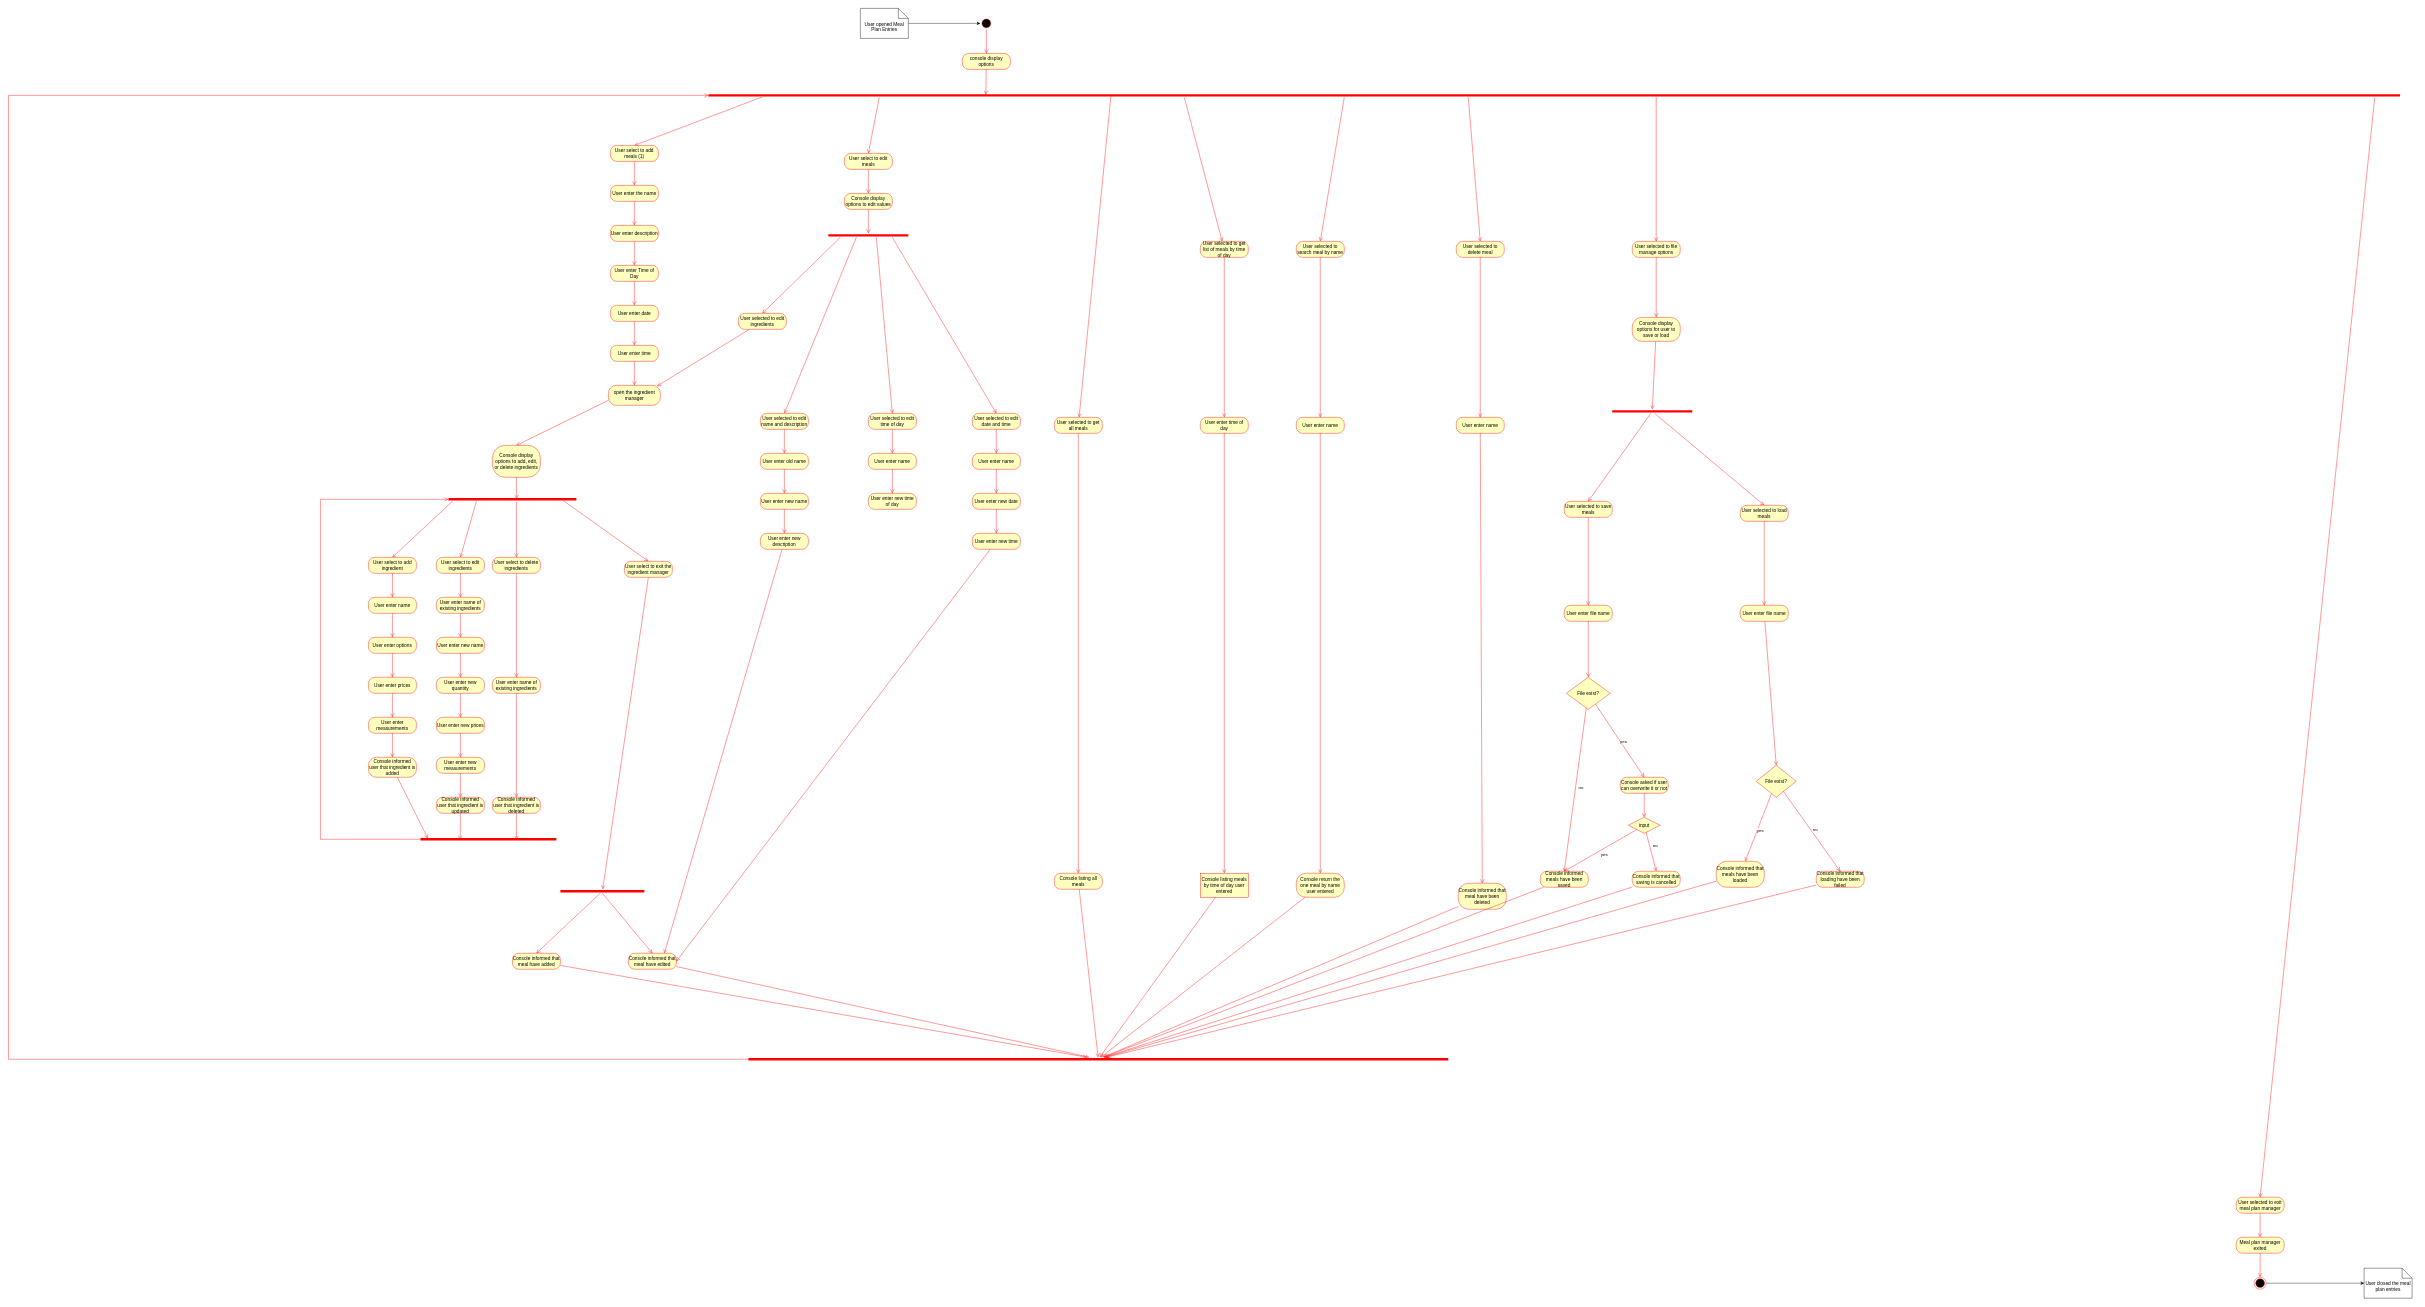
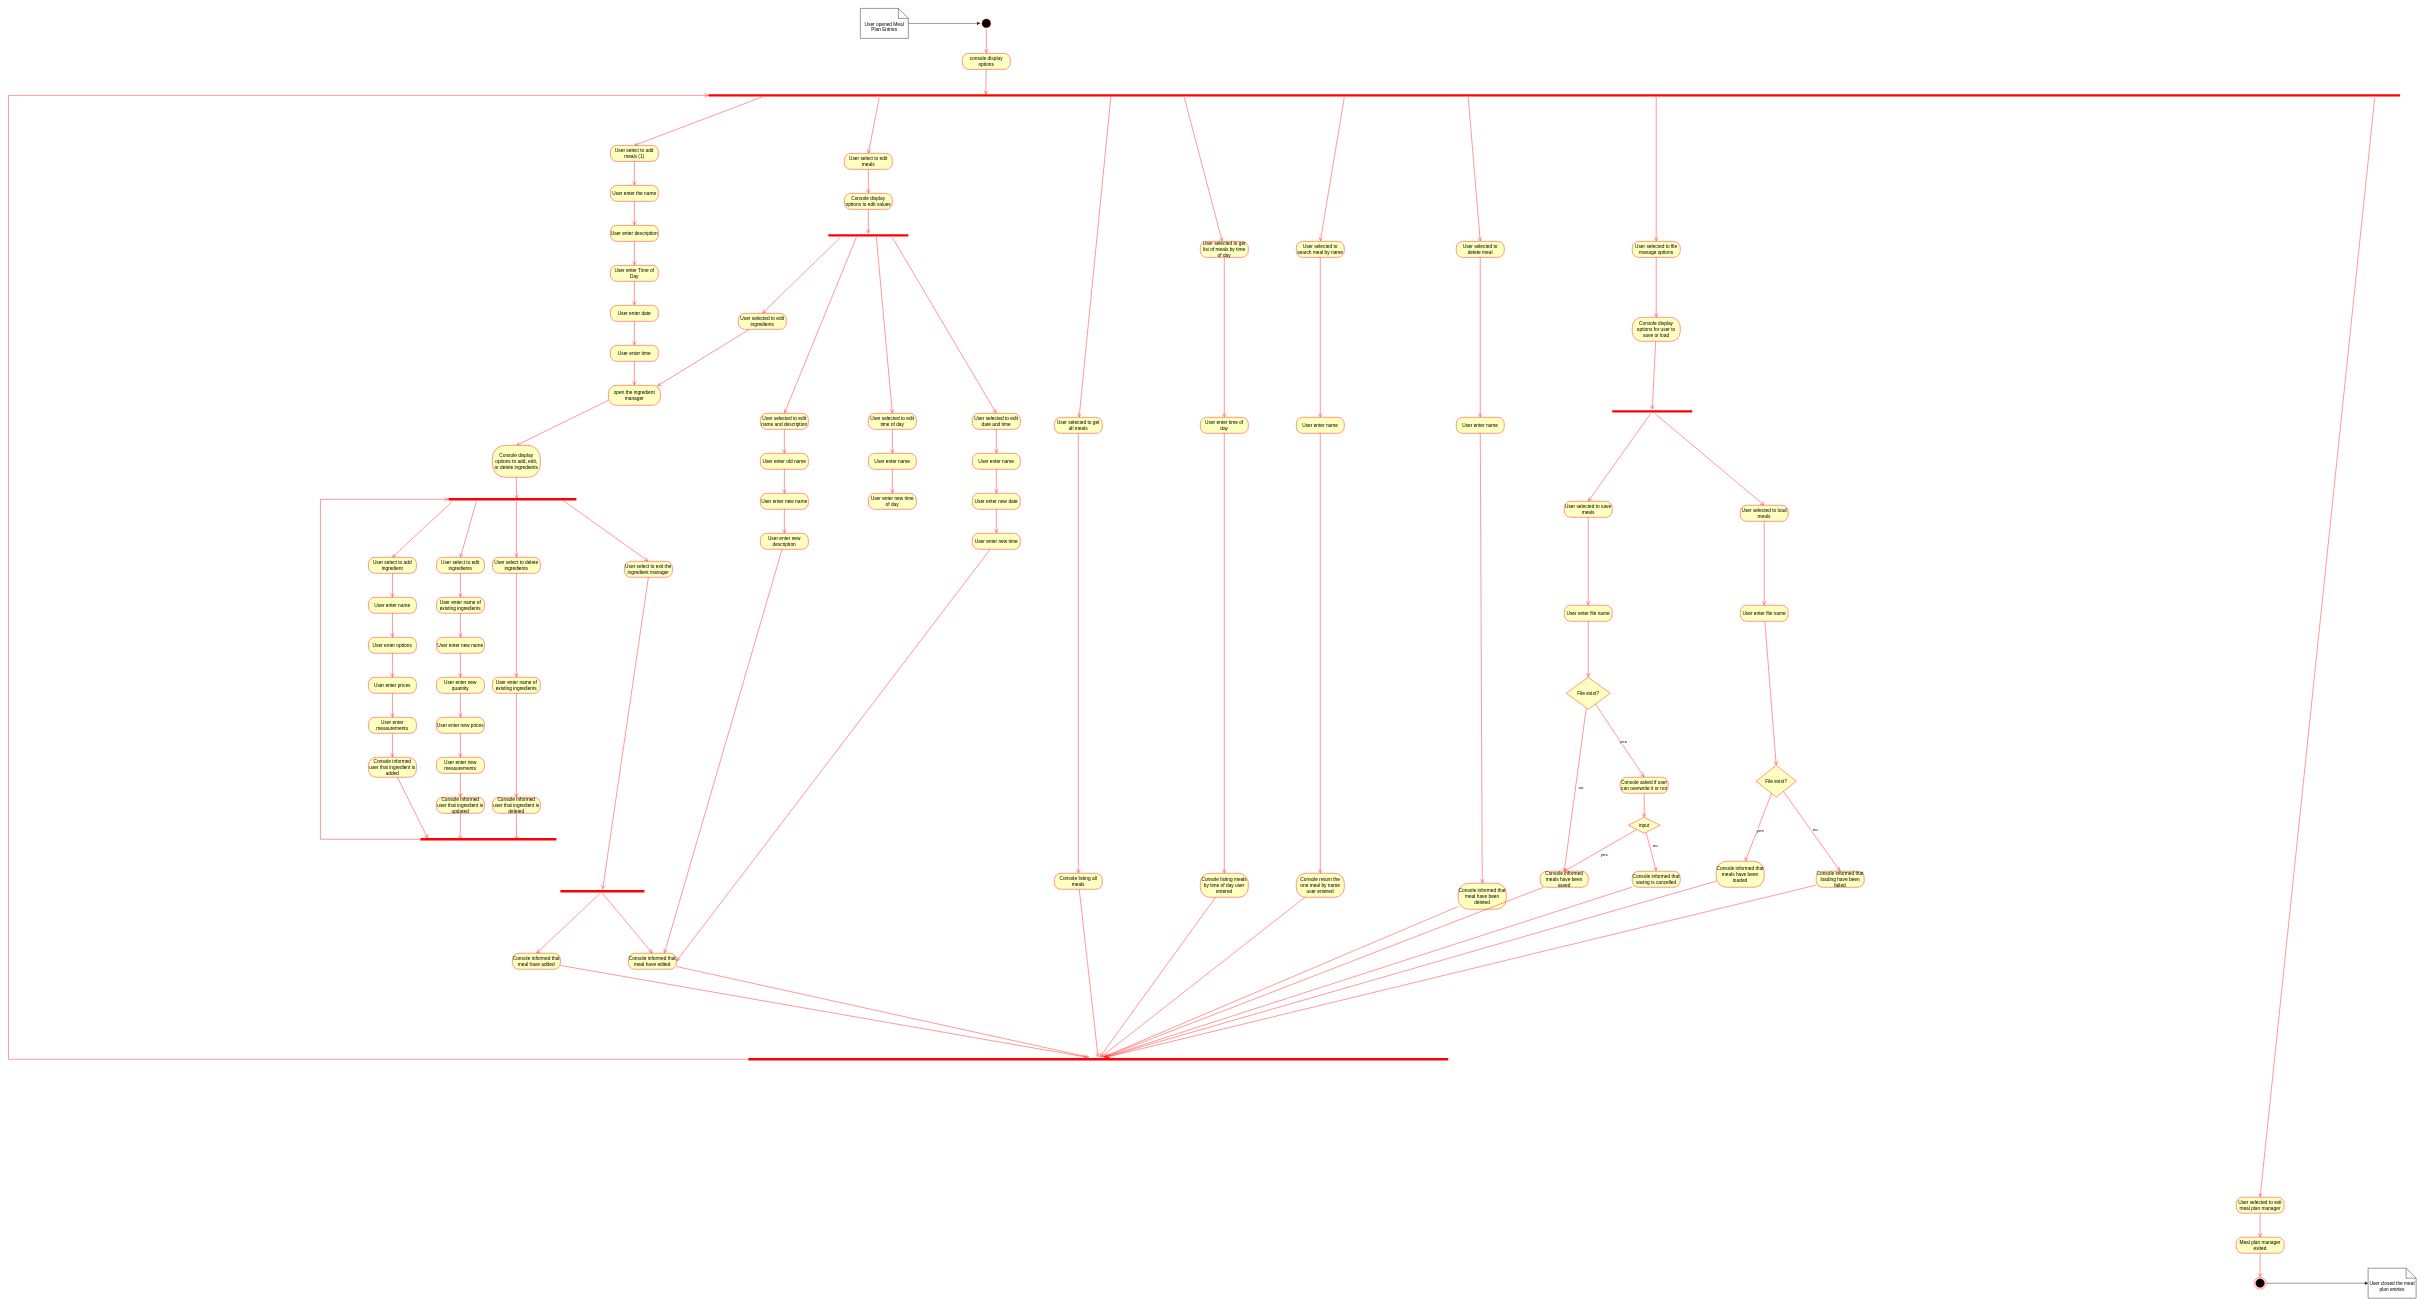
node "Console listing meals by time of day user entered": shape rectangle -> rounded rectangle
node "User closed the meal plan entries": moved (2388, 1283) -> (2392, 1283)
